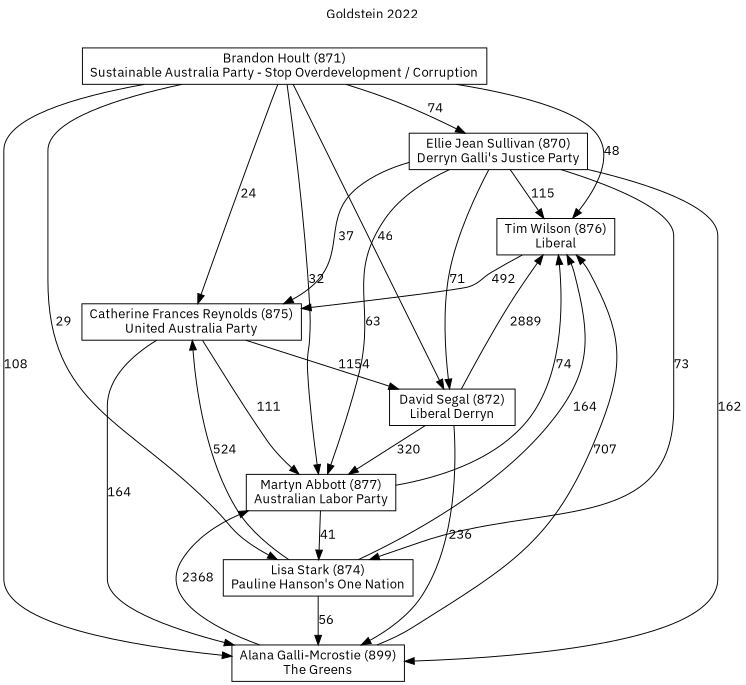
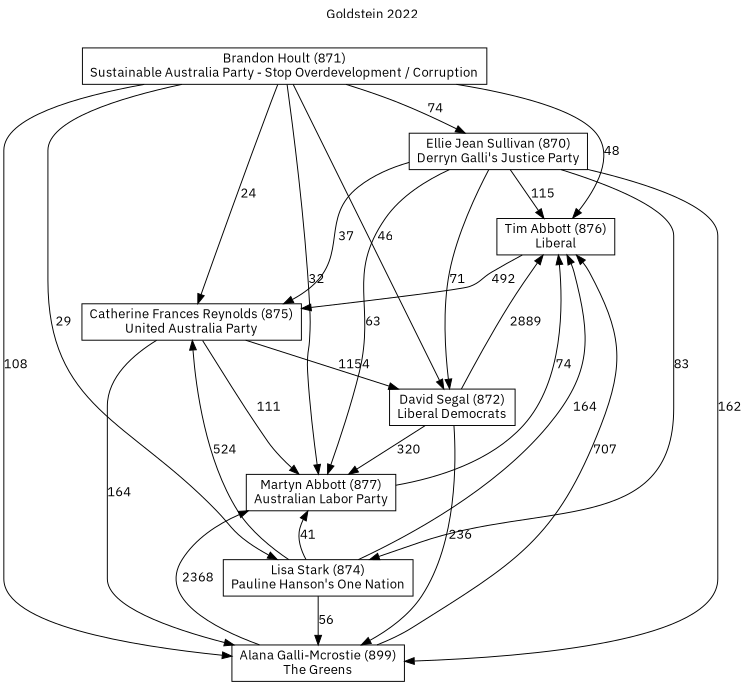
node "Tim Wilson (876) Liberal": label "Tim Wilson (876) Liberal" -> "Tim Abbott (876) Liberal"
edge "Ellie Jean Sullivan (870) Derryn Galli's Justice Party" -> "Lisa Stark (874) Pauline Hanson's One Nation": label "73" -> "83"
node "David Segal (872) Liberal Derryn": label "David Segal (872) Liberal Derryn" -> "David Segal (872) Liberal Democrats"
edge "Martyn Abbott (877) Australian Labor Party" -> "Lisa Stark (874) Pauline Hanson's One Nation": reversed
